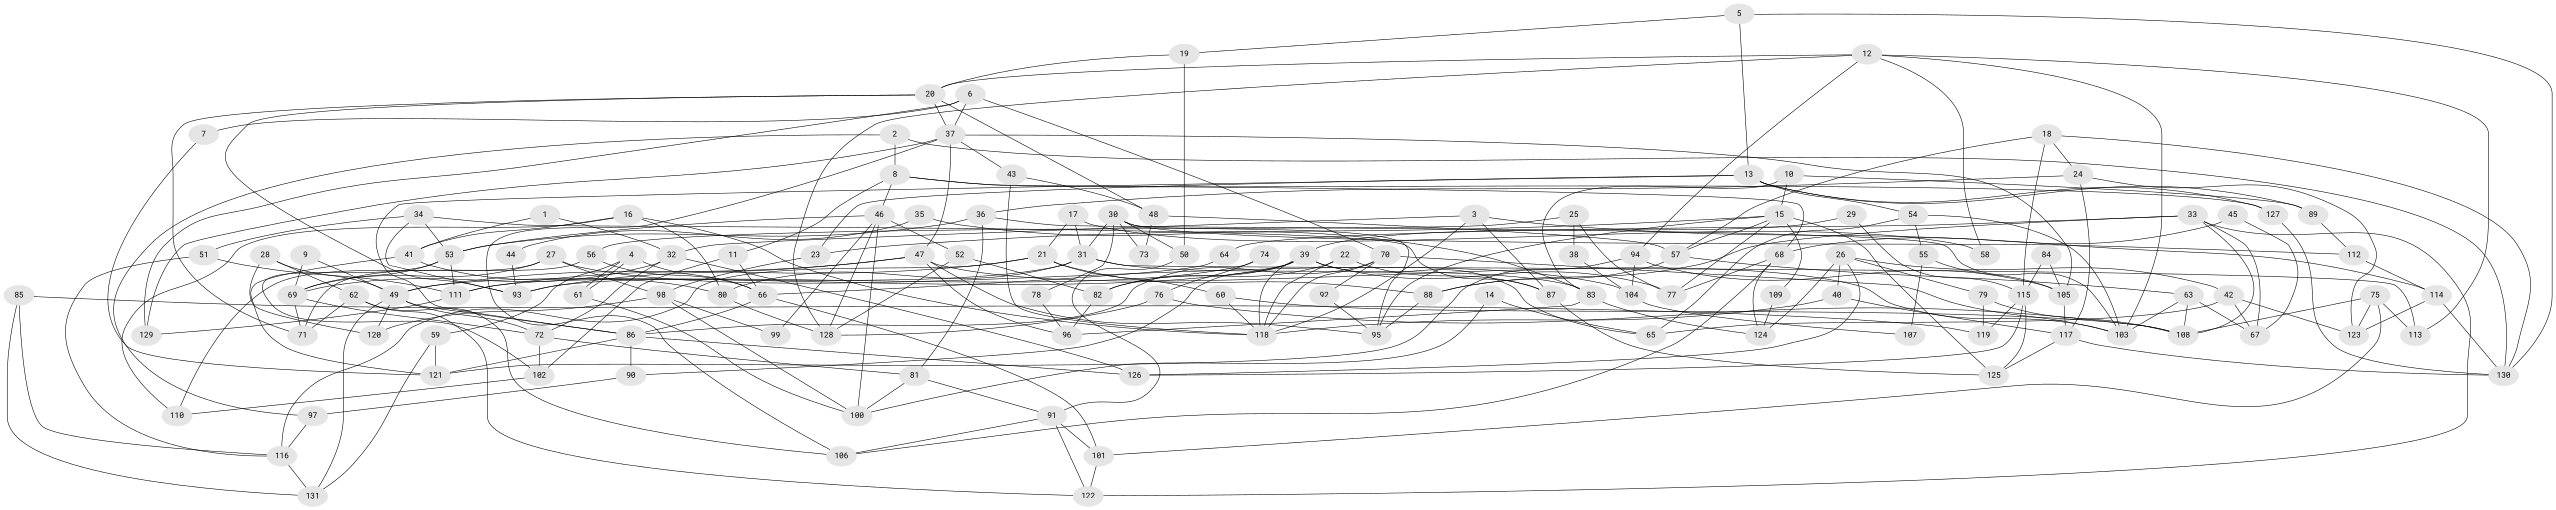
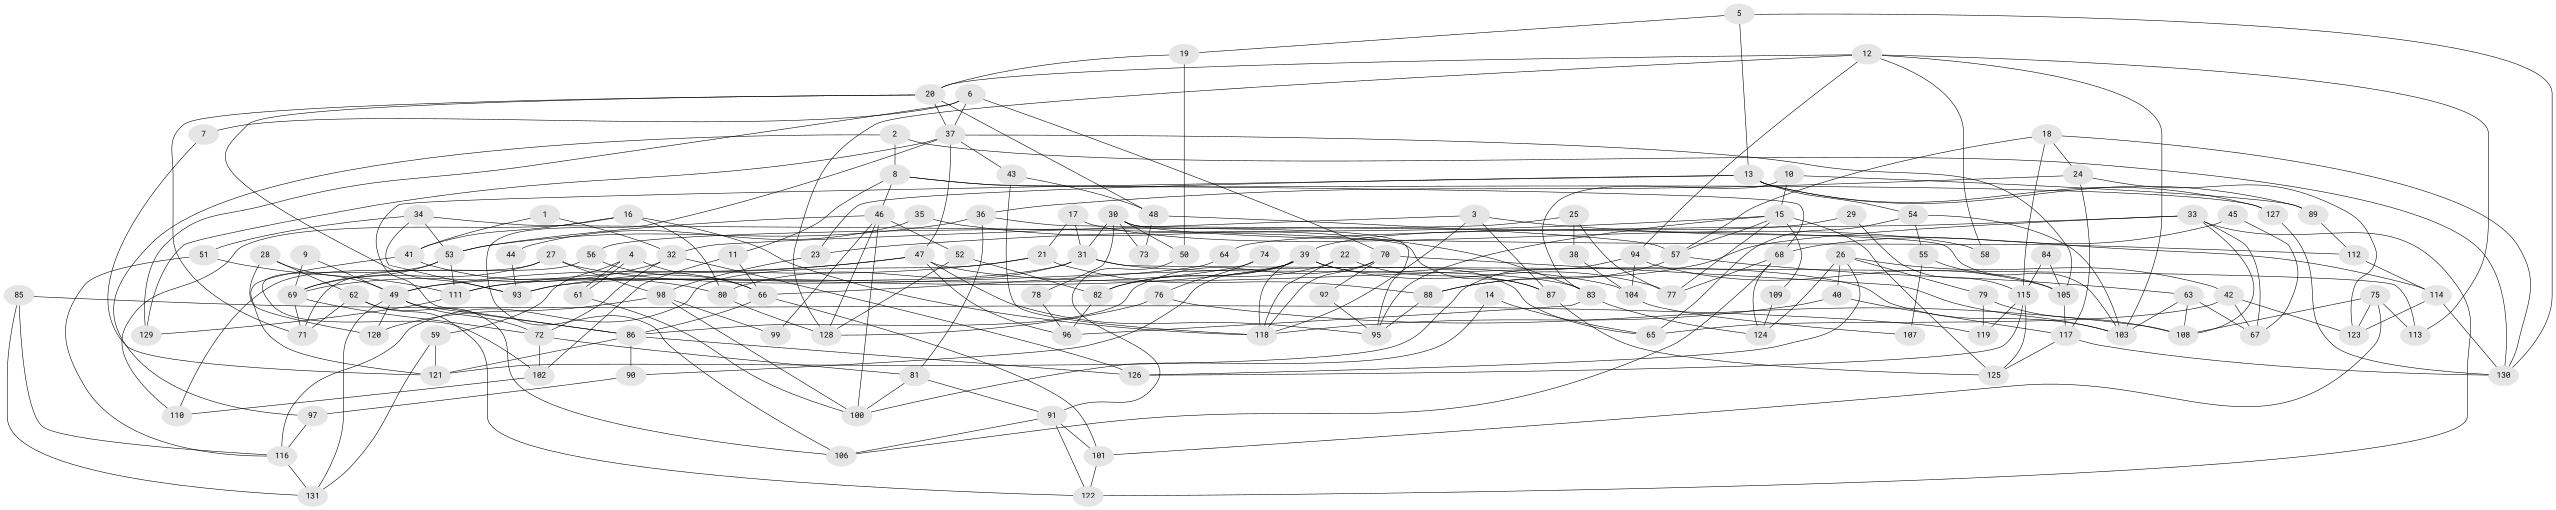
node "60": removed
